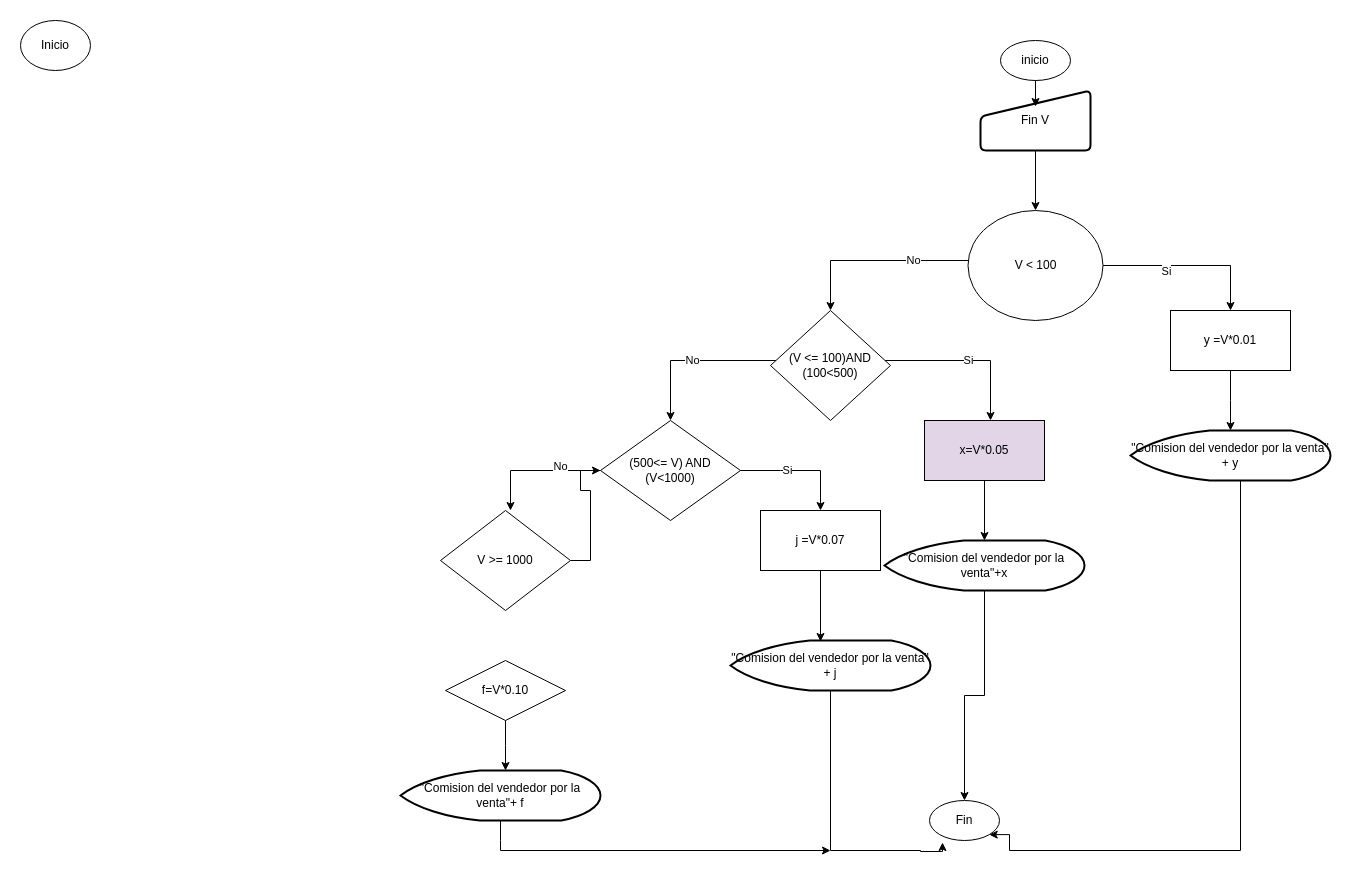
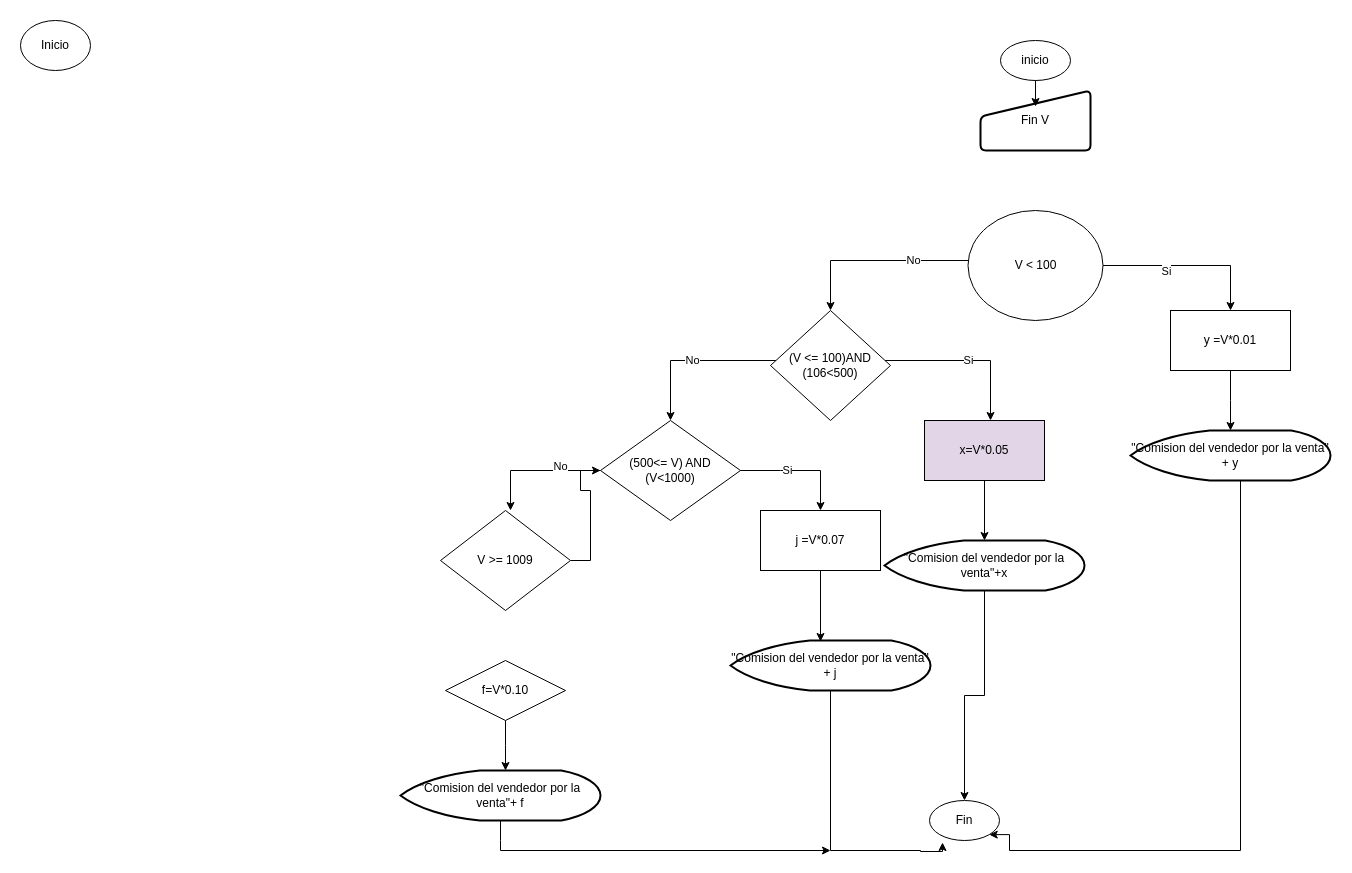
edge "Fin V" -> "V < 100": removed
node "(V <= 100)AND (100<500)": label "(V <= 100)AND (100<500)" -> "(V <= 100)AND (106<500)"
node "V >= 1000": label "V >= 1000" -> "V >= 1009"
